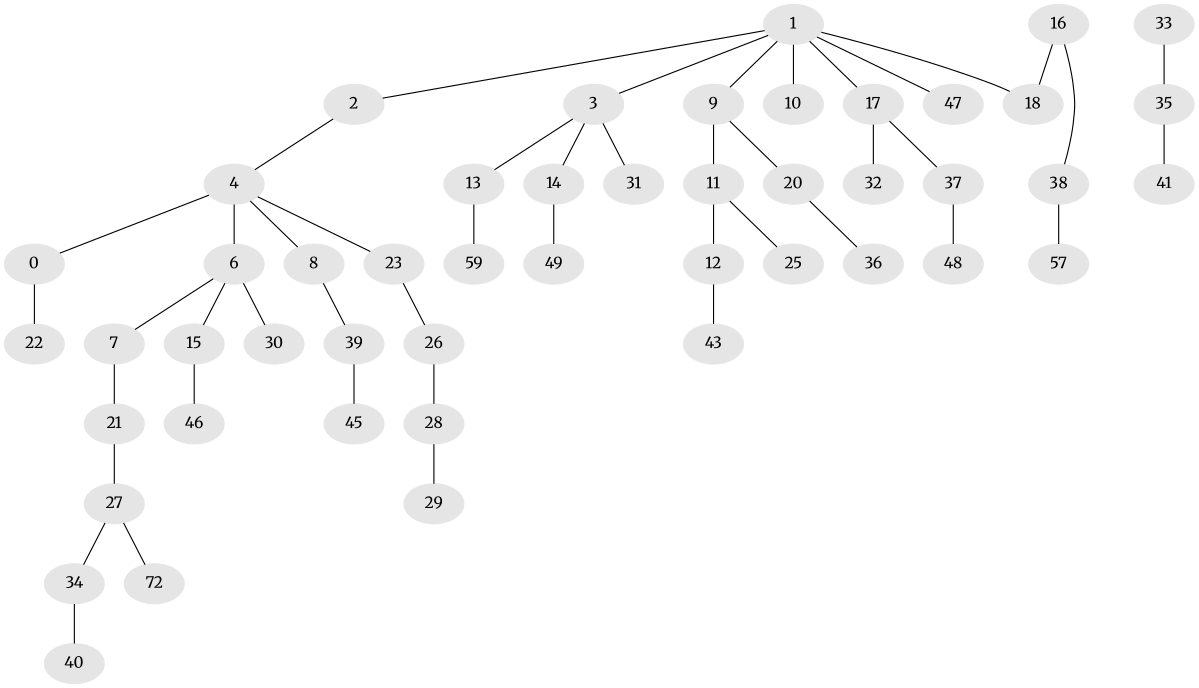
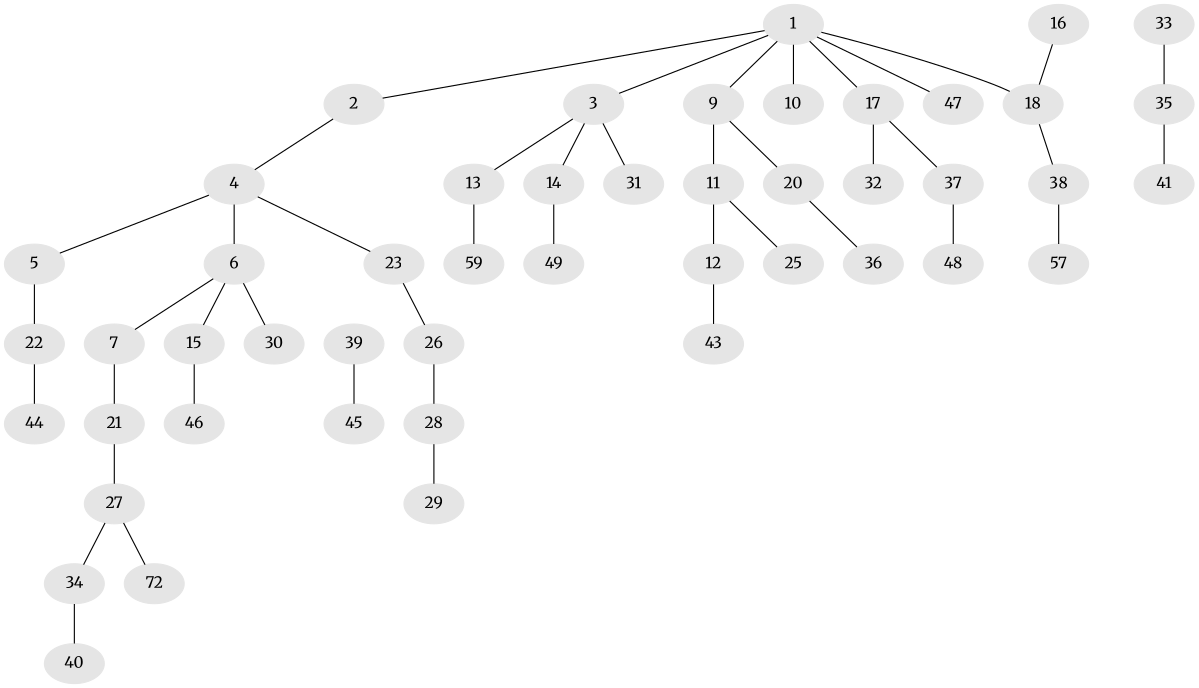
edge "16" -- "38": now "18" -- "38"
node "0": label "0" -> "5"
node "8": removed
node "44": added
